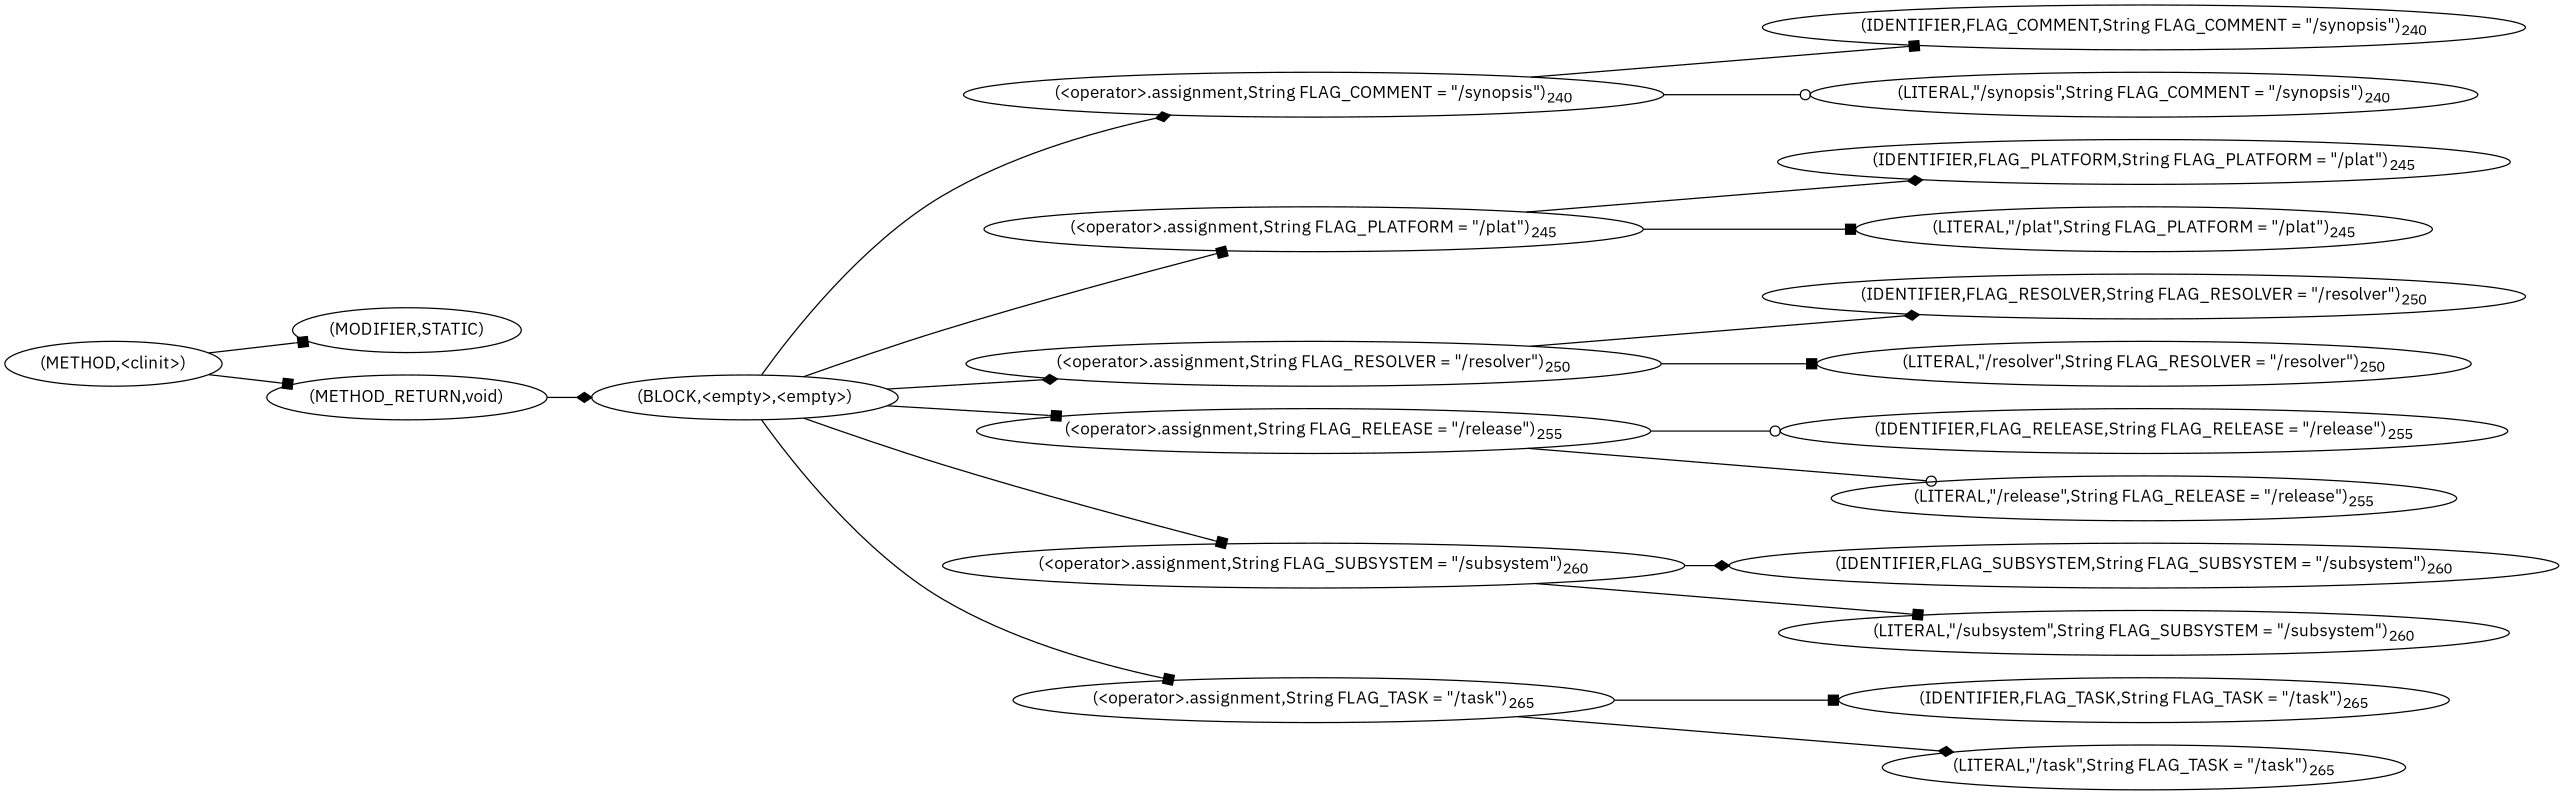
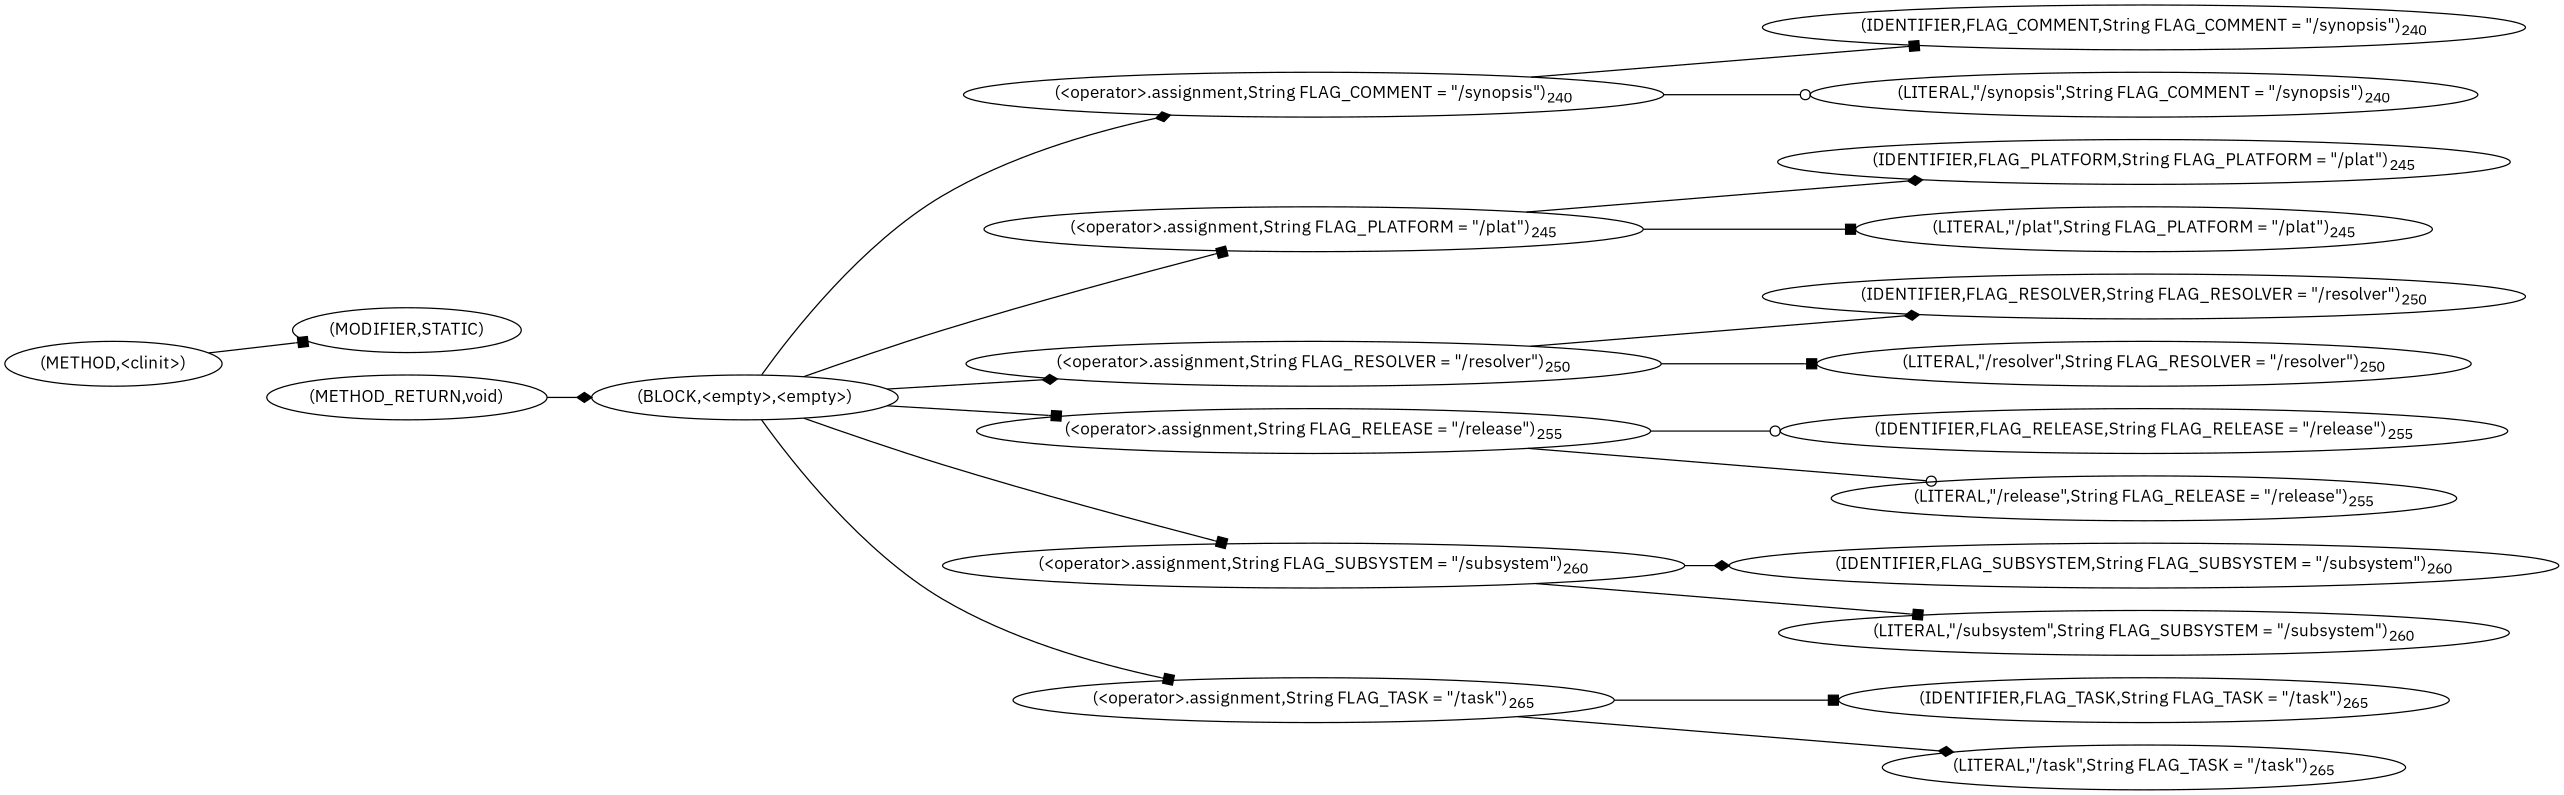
edge "(METHOD,<clinit>)" -> "(METHOD_RETURN,void)": removed
